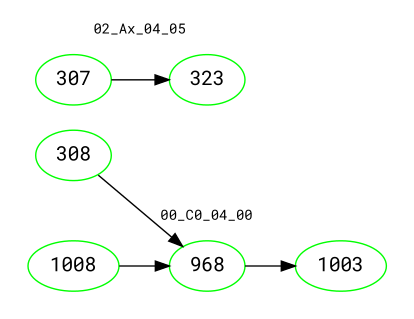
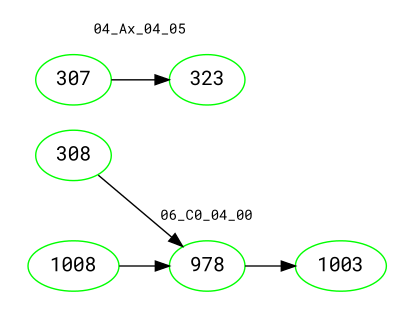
cluster "02_Ax_04_05": label "02_Ax_04_05" -> "04_Ax_04_05"
cluster "00_C0_04_00": label "00_C0_04_00" -> "06_C0_04_00"
node "968": label "968" -> "978"
